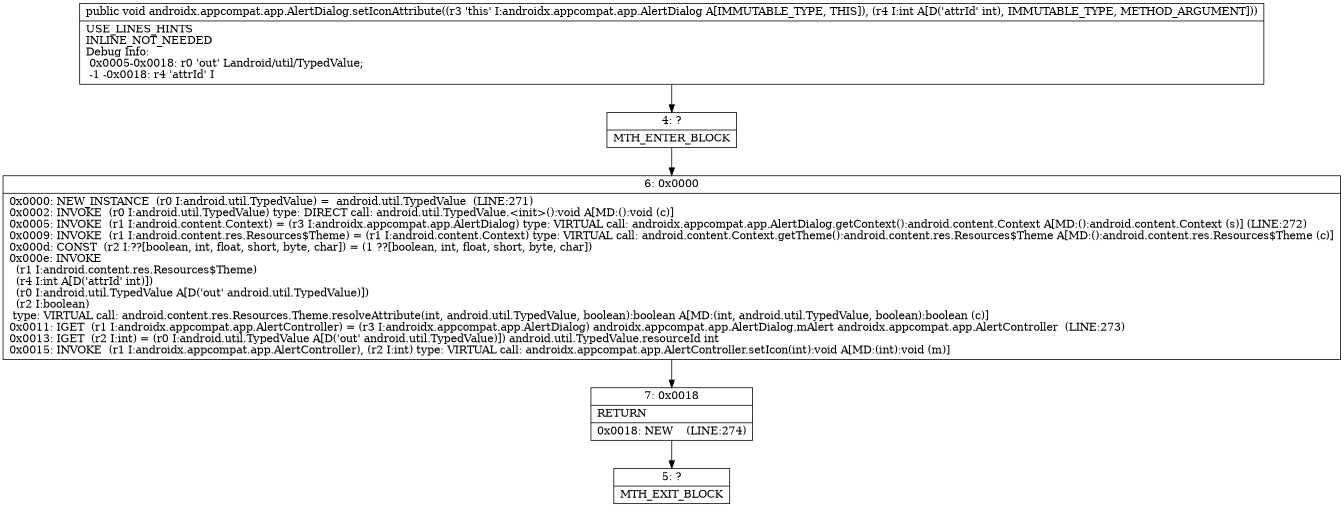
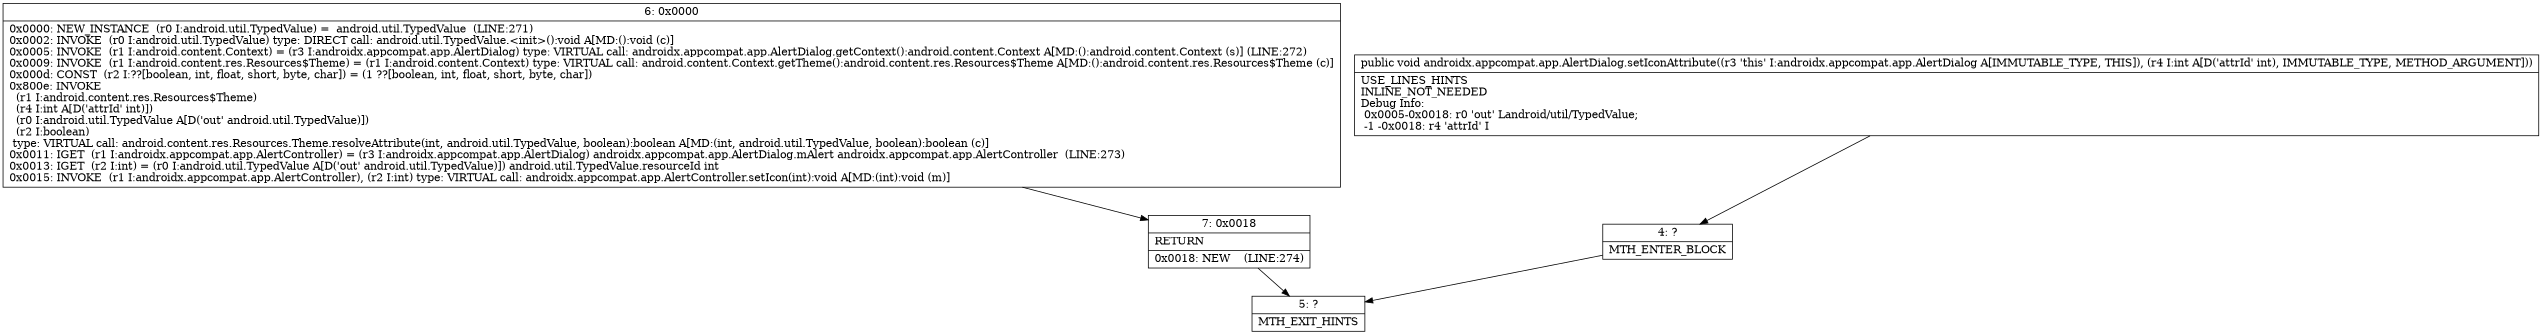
edge "4: ?" -> "6: 0x0000": now "4: ?" -> "5: ?"
node "6: 0x0000": text "0x000e: INVOKE" -> "0x800e: INVOKE"
node "5: ?": text "MTH_EXIT_BLOCK" -> "MTH_EXIT_HINTS"
